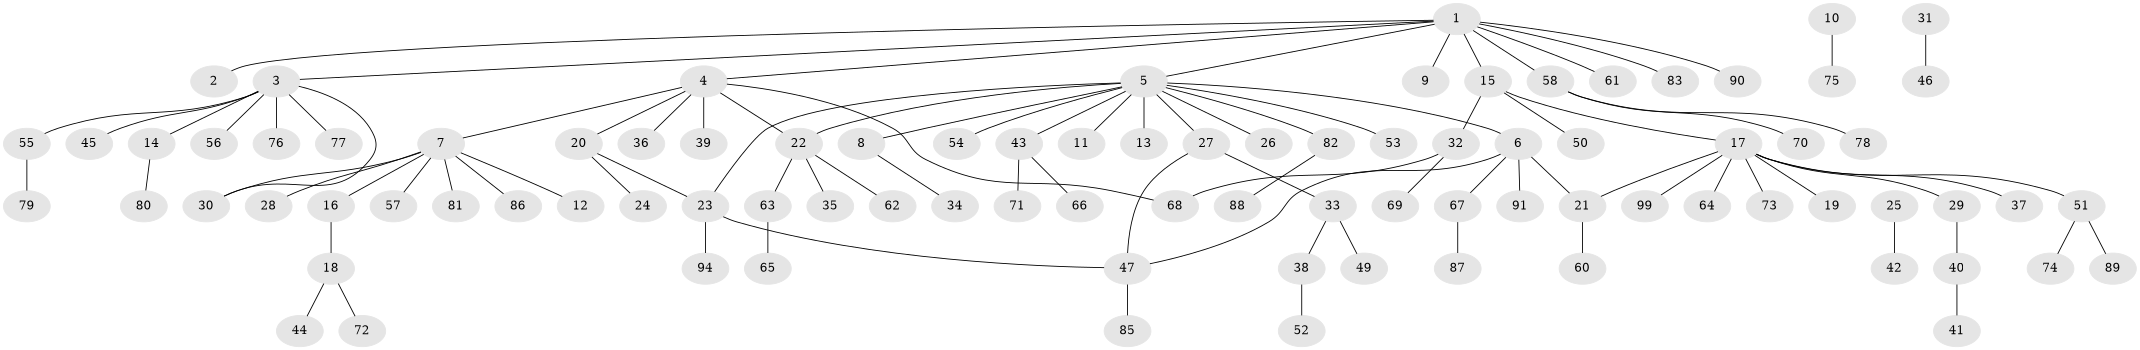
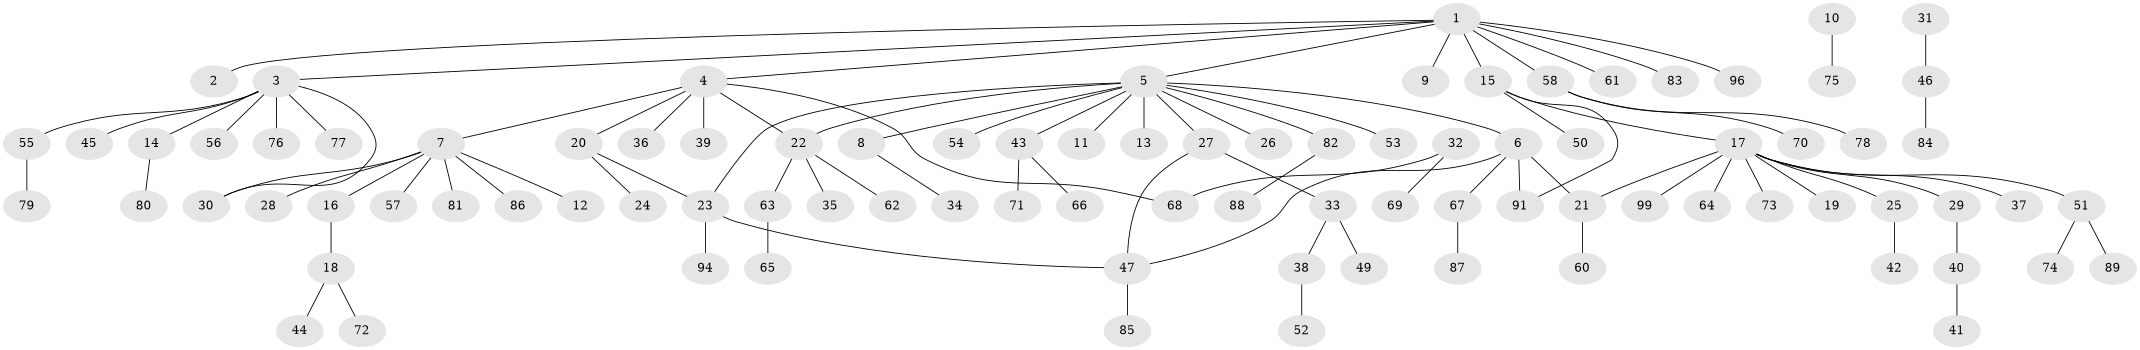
node "90": label "90" -> "96"
edge "15" -- "32": now "15" -- "91"
node "84": added
edge "17" -- "25": added
